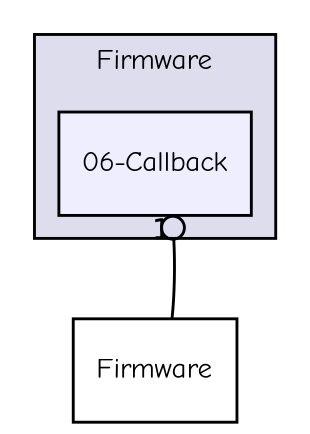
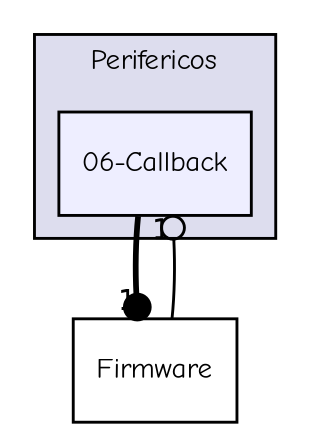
cluster "Firmware": label "Firmware" -> "Perifericos"
edge "06-Callback" -> "Firmware": added
